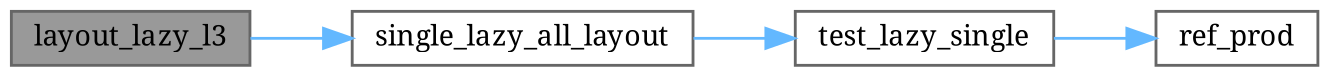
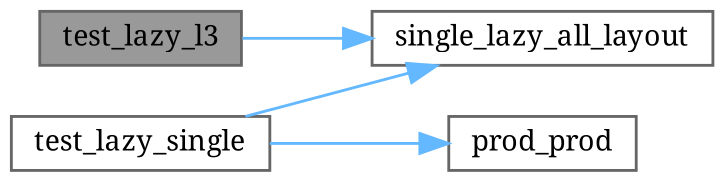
node "layout_lazy_l3": label "layout_lazy_l3" -> "test_lazy_l3"
edge "single_lazy_all_layout" -> "test_lazy_single": reversed
node "ref_prod": label "ref_prod" -> "prod_prod"
